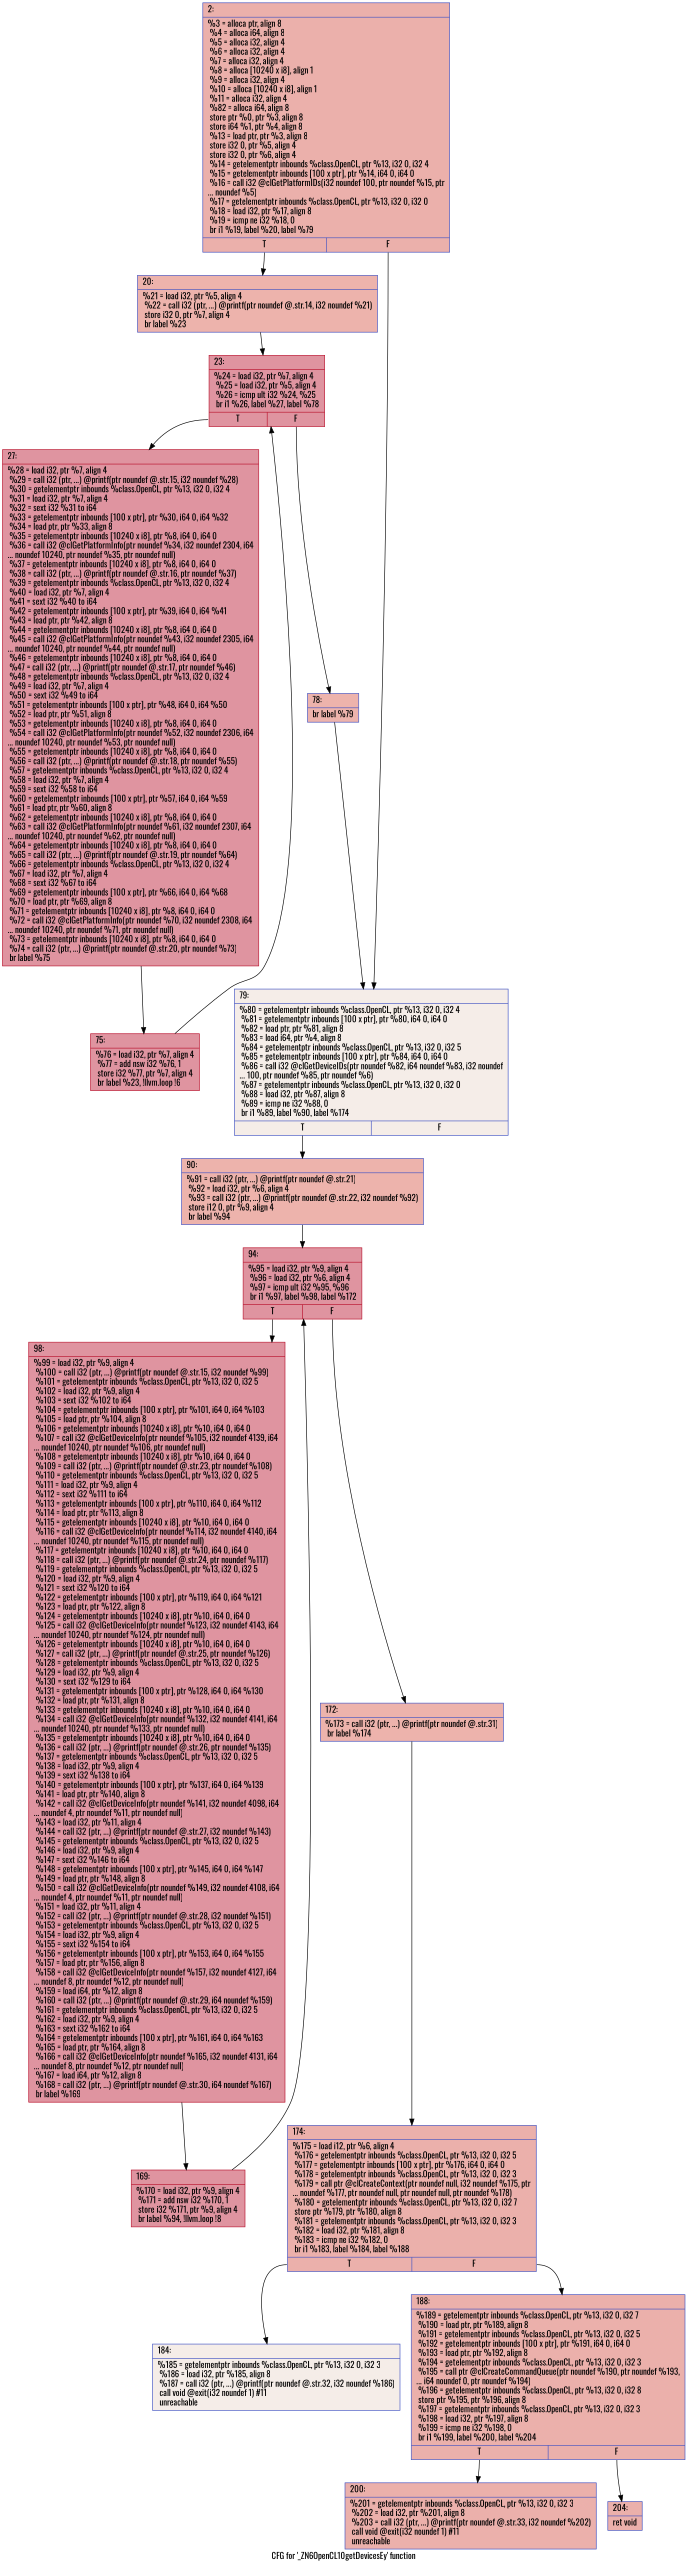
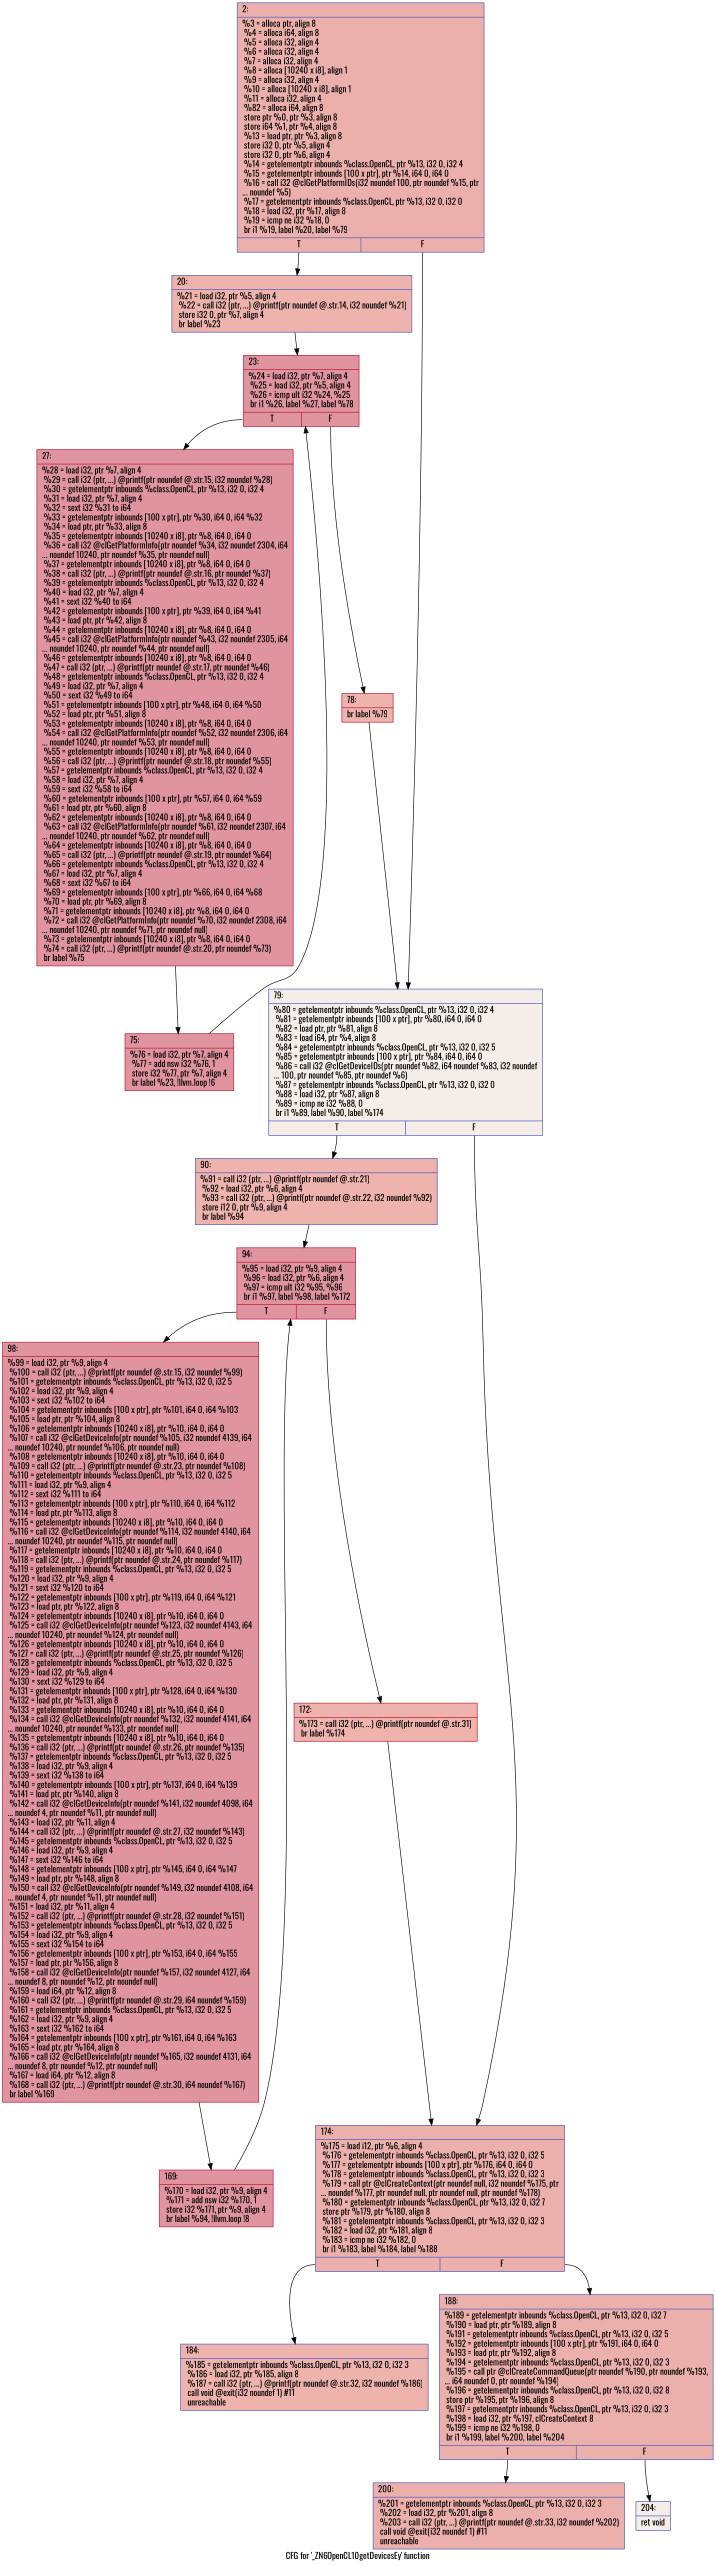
node "78:": color #3d50c3ff -> #b70d28ff
edge "79:" -> "174:": added
node "172:": color #3d50c3ff -> #b70d28ff
node "184:": fillcolor #e8d6cc70 -> #d6524470
node "188:": text "%198 = load i32, ptr %197, align 8" -> "%198 = load i32, ptr %197, clCreateContext 8"
node "204:": fillcolor #d24b4070 -> #e8d6cc70
